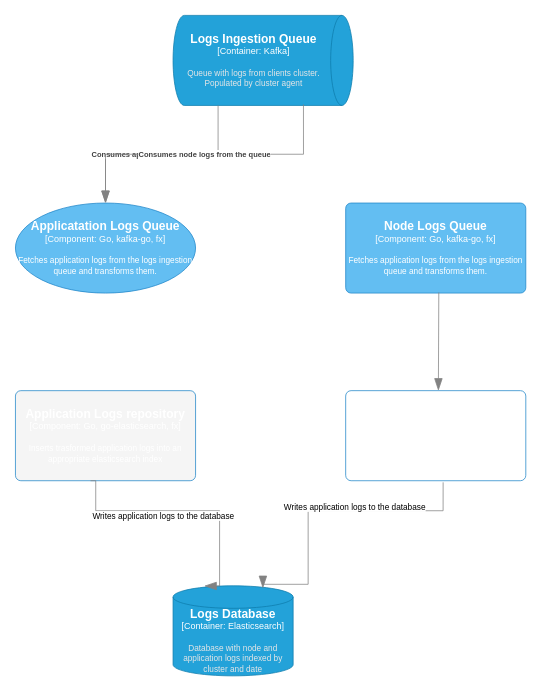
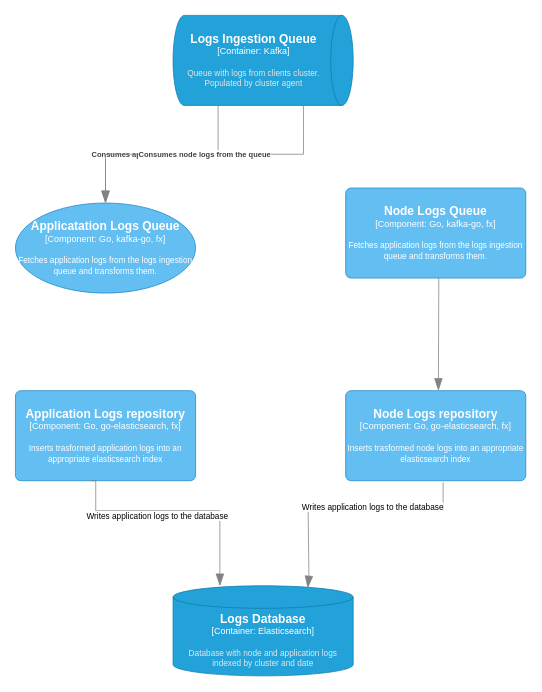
node "Node Logs Queue [Component: Go, kafka-go, fx] Fetches application logs from the logs ingestion queue and transforms them.": moved (435, 248) -> (435, 233)
node "Application Logs repository [Component: Go, go-elasticsearch, fx] Inserts trasformed application logs into an appropriate elasticsearch index": fillcolor #f5f5f5 -> #63bef2
node "Node Logs repository [Component: Go, go-elasticsearch, fx] Inserts trasformed node logs into an appropriate elasticsearch index": fillcolor #ffffff -> #63bef2
node "Logs Database [Container: Elasticsearch] Database with node and application logs indexed by cluster and date": size 120x90 -> 180x90
